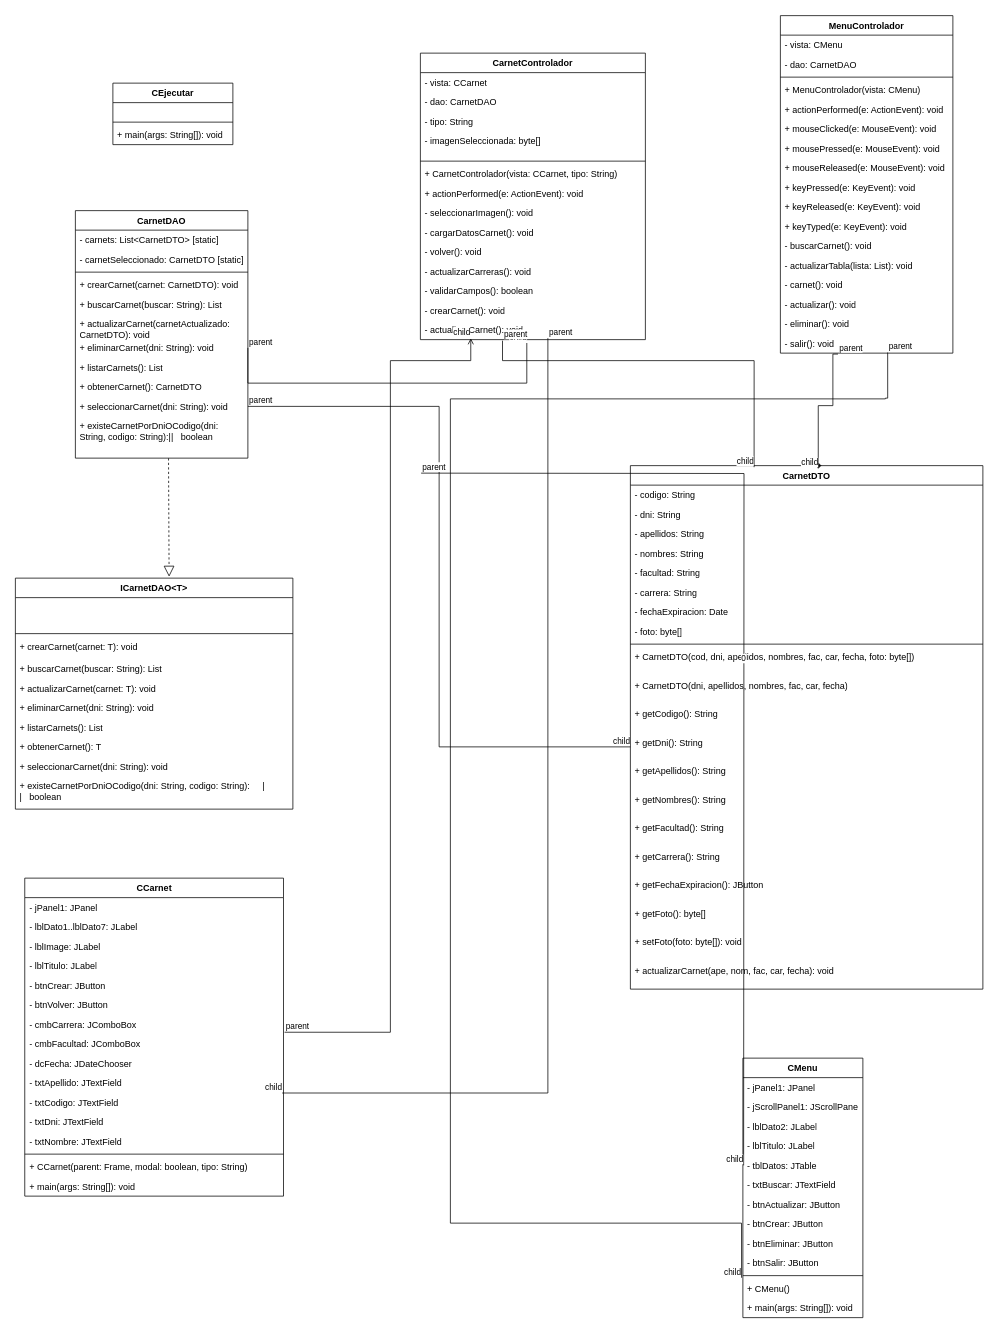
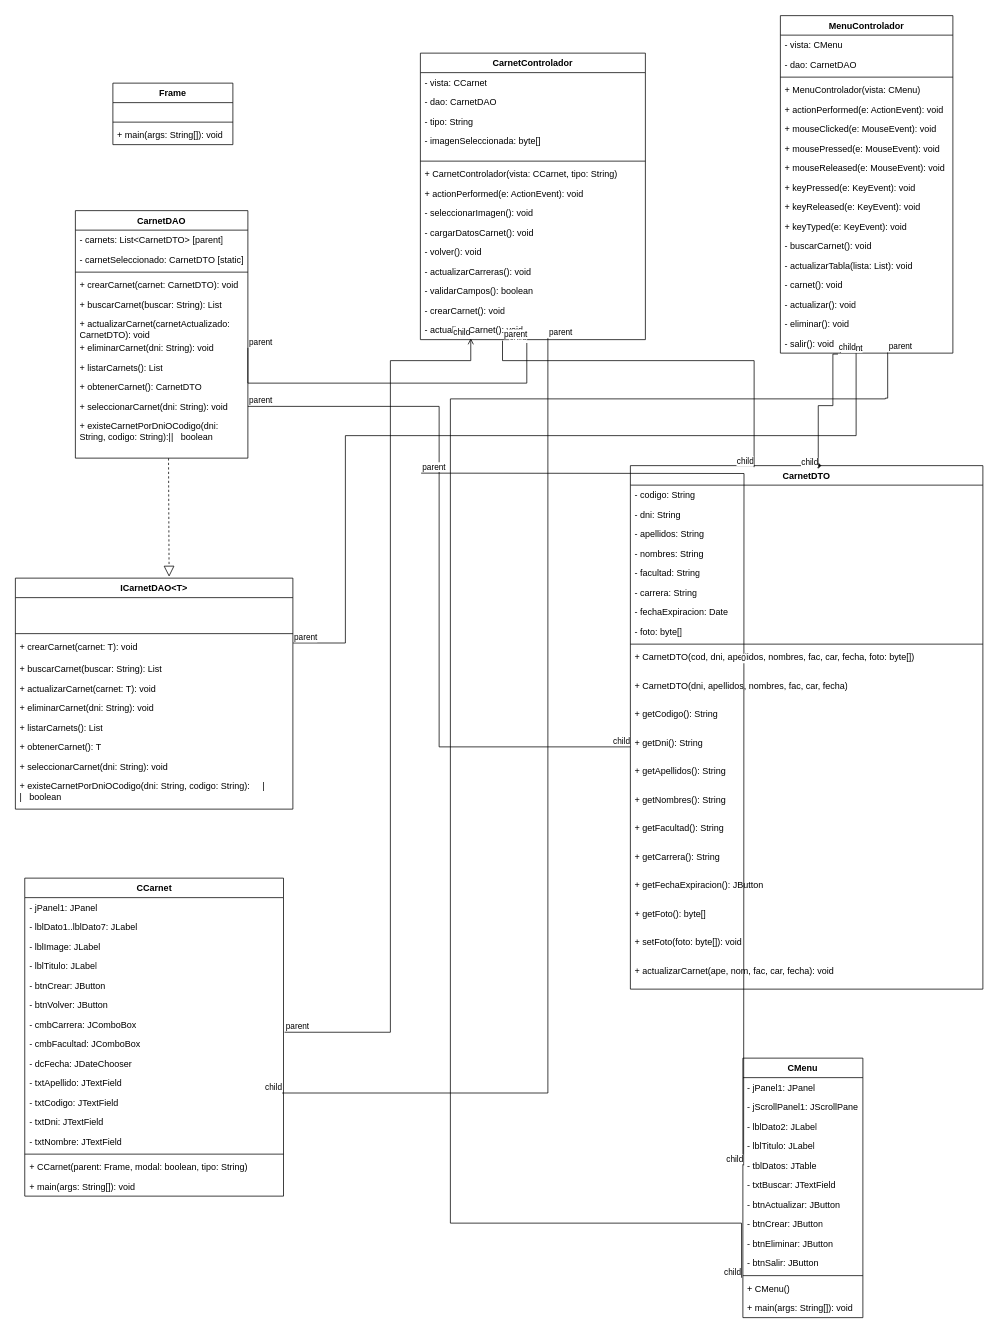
node "CEjecutar": label "CEjecutar" -> "Frame"
node "- carnets: List<CarnetDTO> [static]": label "- carnets: List<CarnetDTO> [static]" -> "- carnets: List<CarnetDTO> [parent]"
edge "- salir(): void" -- "+ crearCarnet(carnet: T): void": added, labels "child", "parent"
